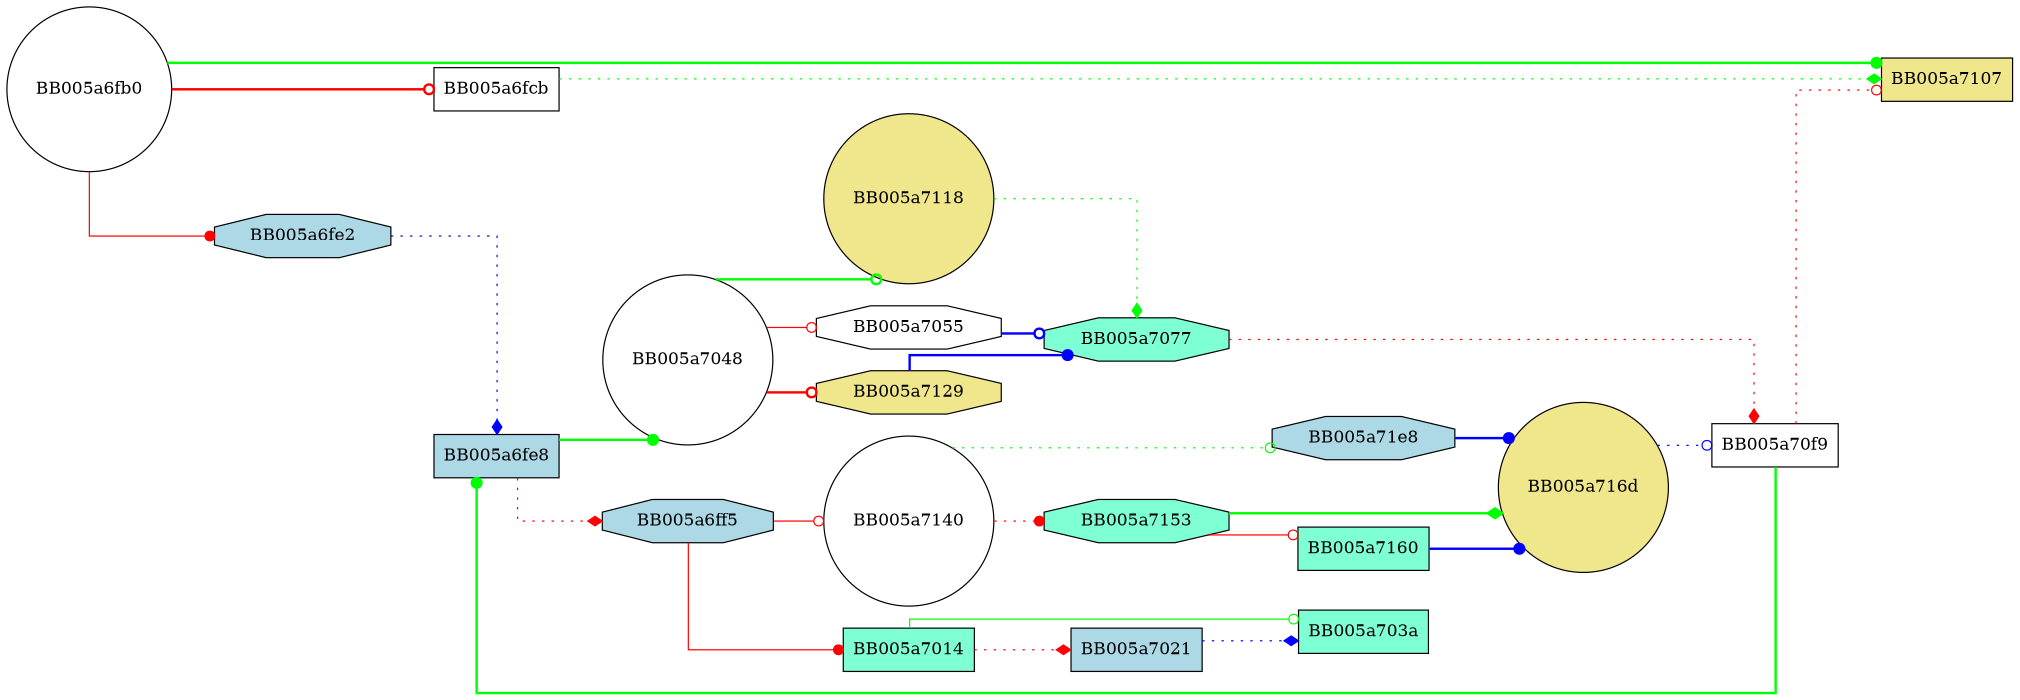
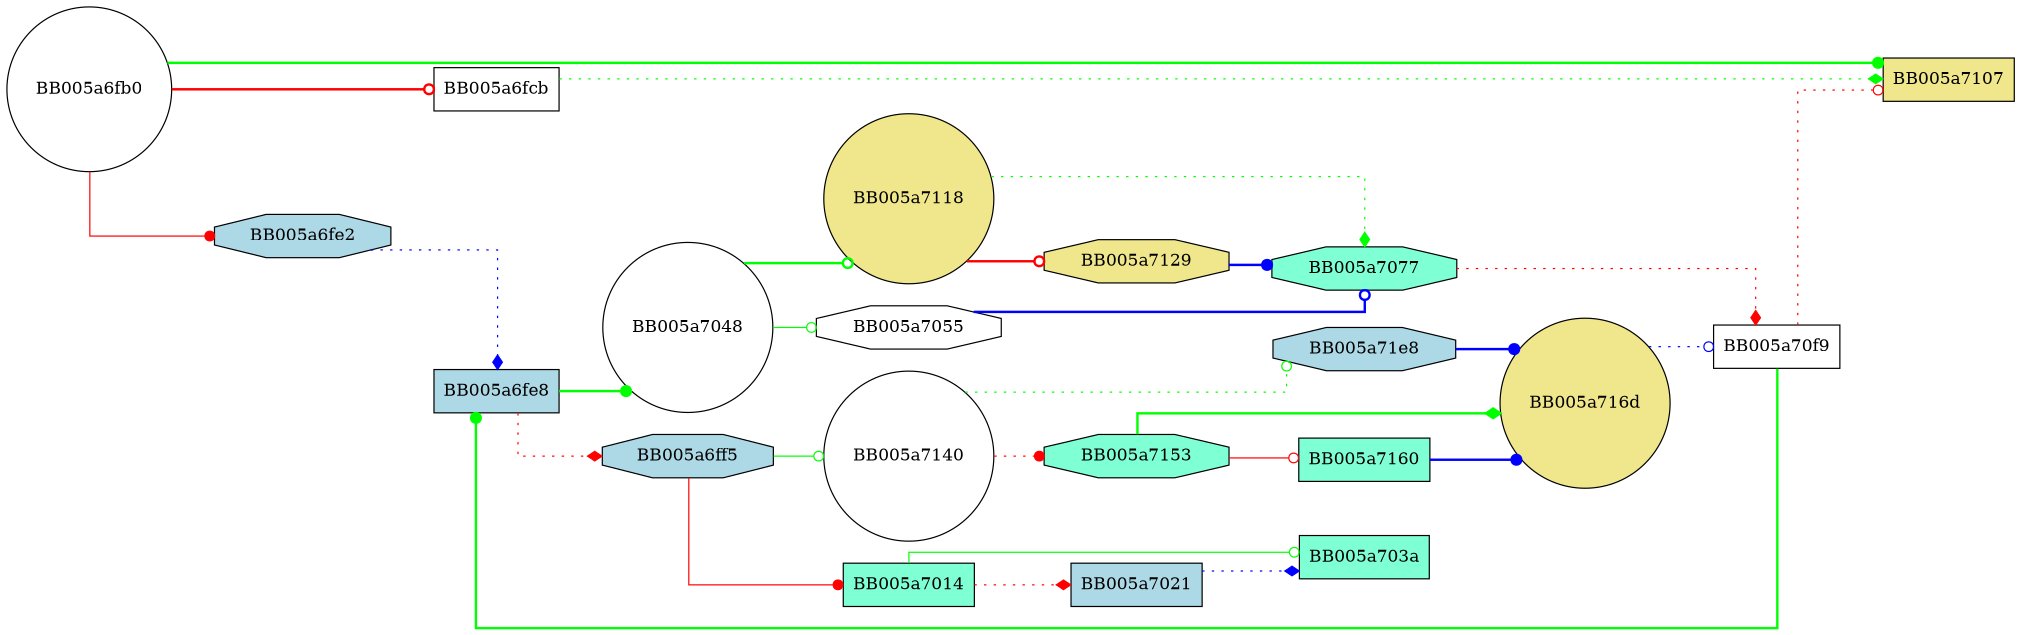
edge "BB005a7048" -> "BB005a7055": color red -> green
edge "BB005a7048" -> "BB005a7129": now "BB005a7118" -> "BB005a7129"
edge "BB005a6ff5" -> "BB005a7140": color red -> green
